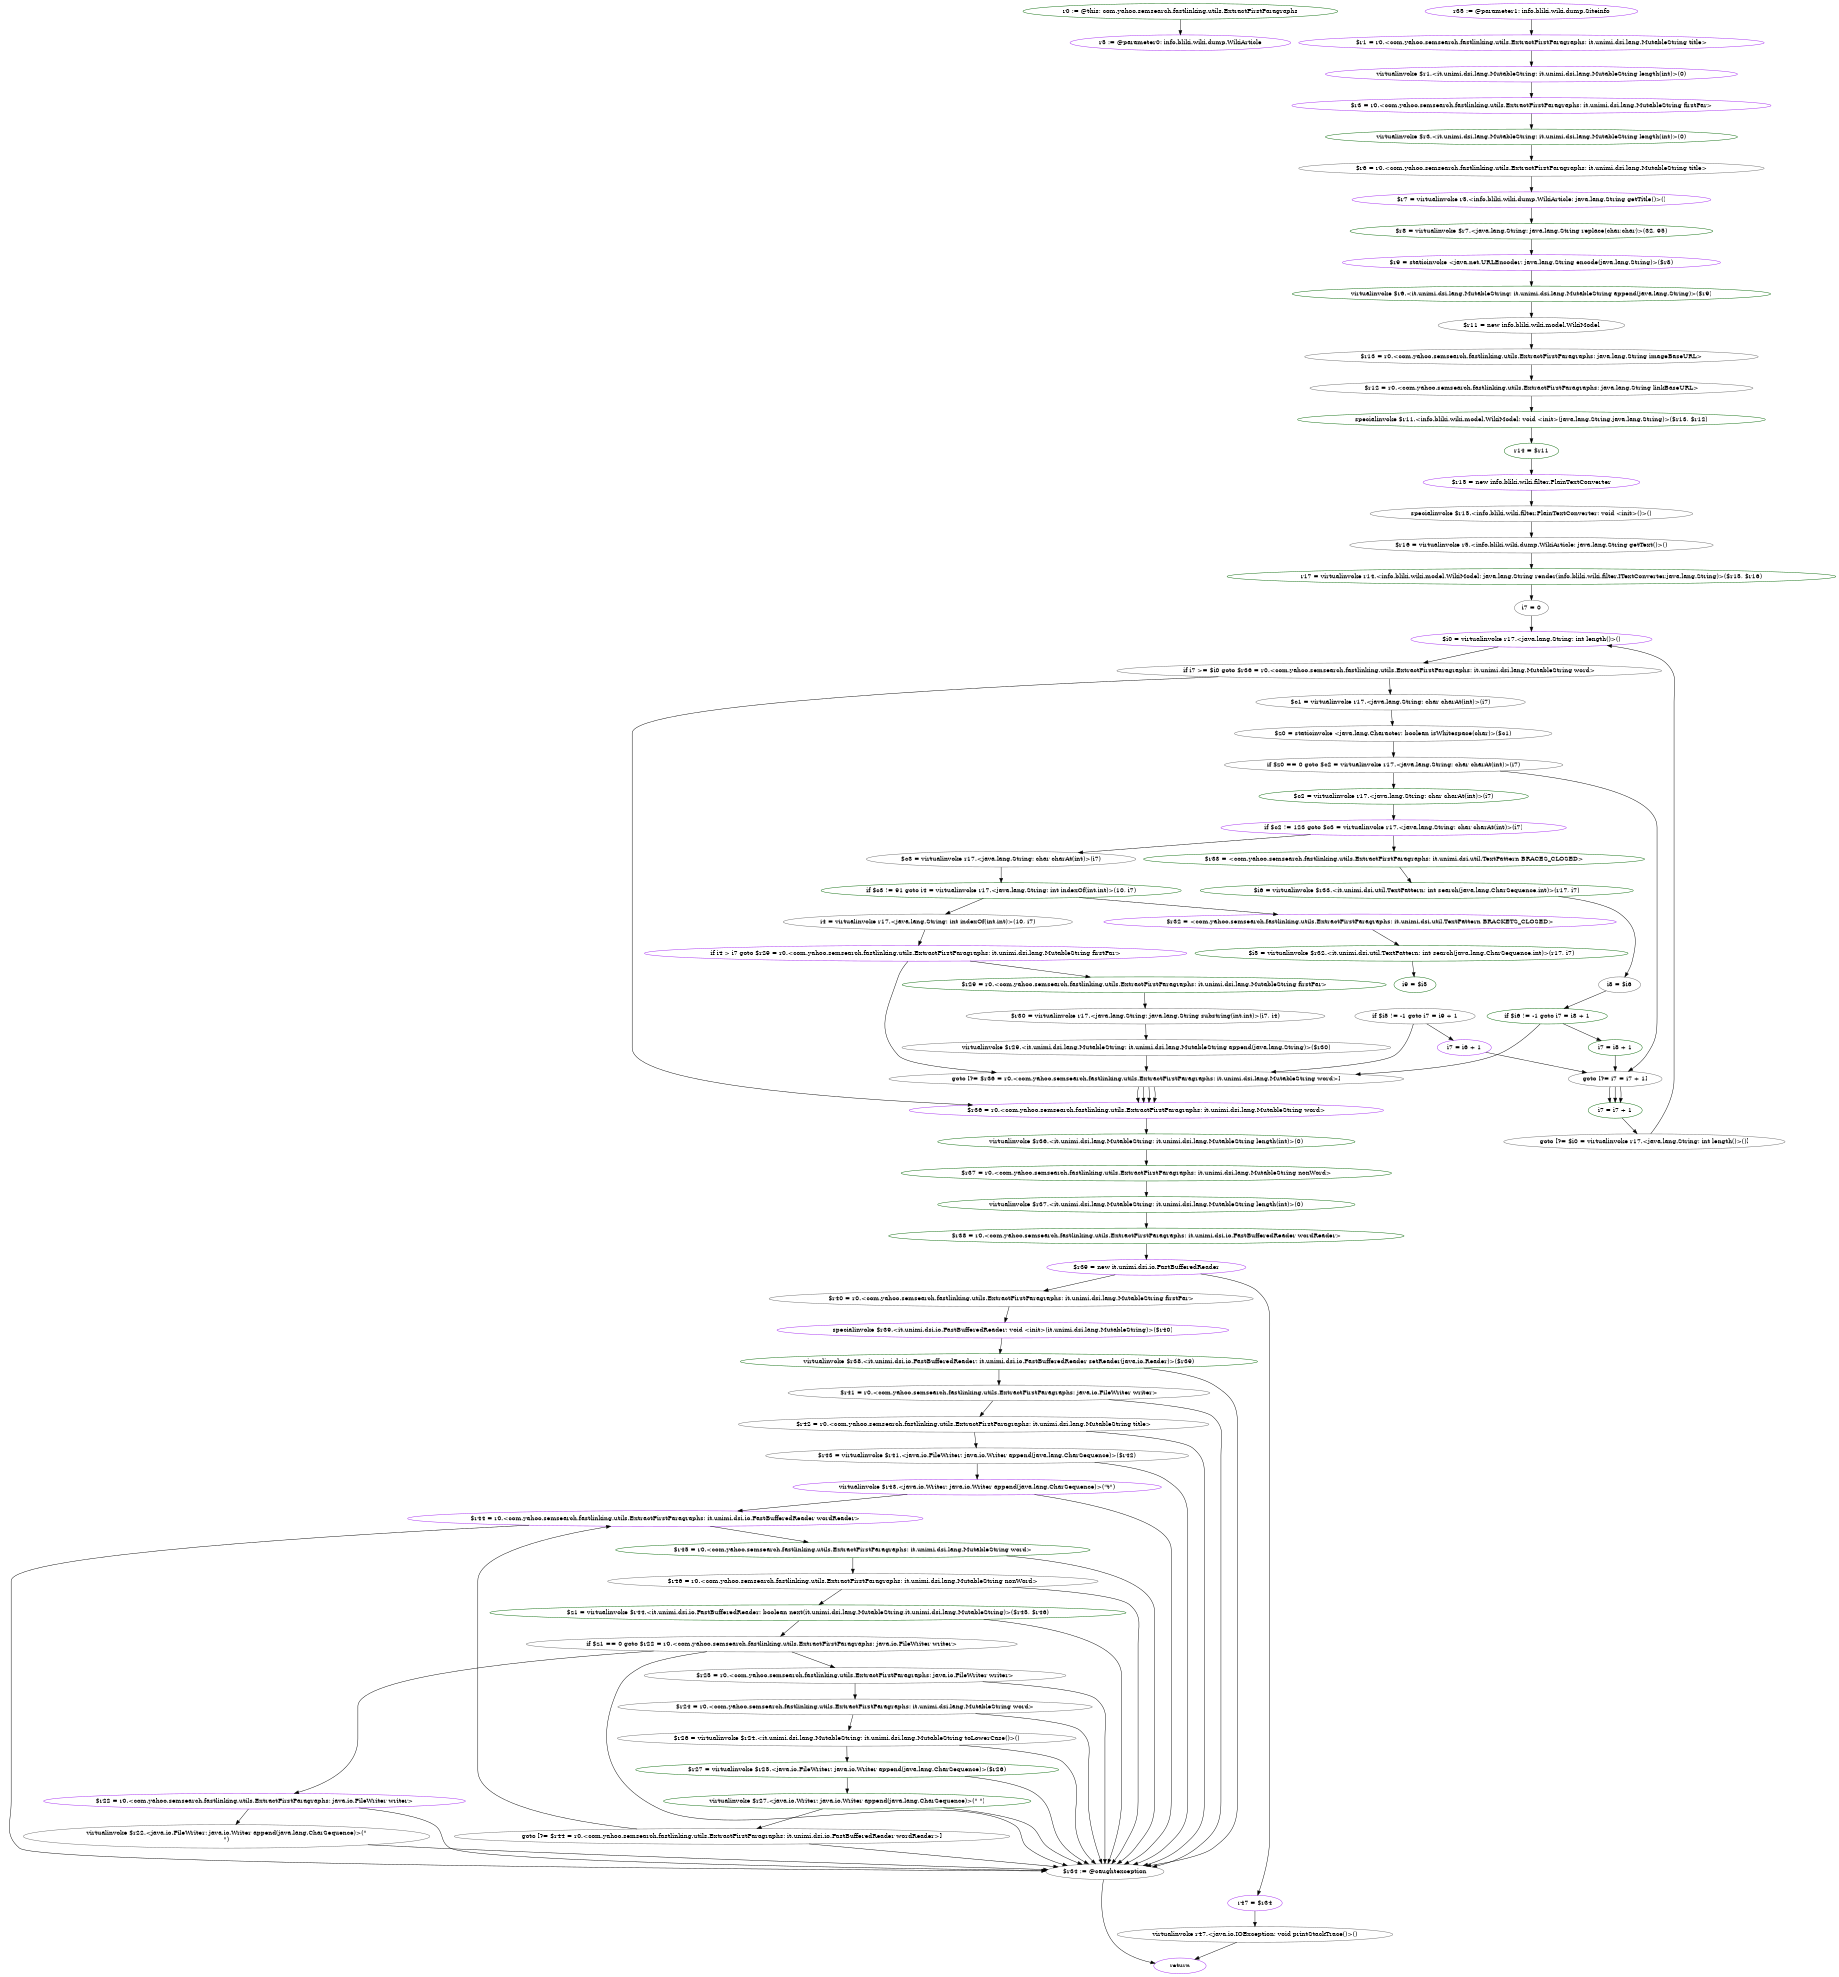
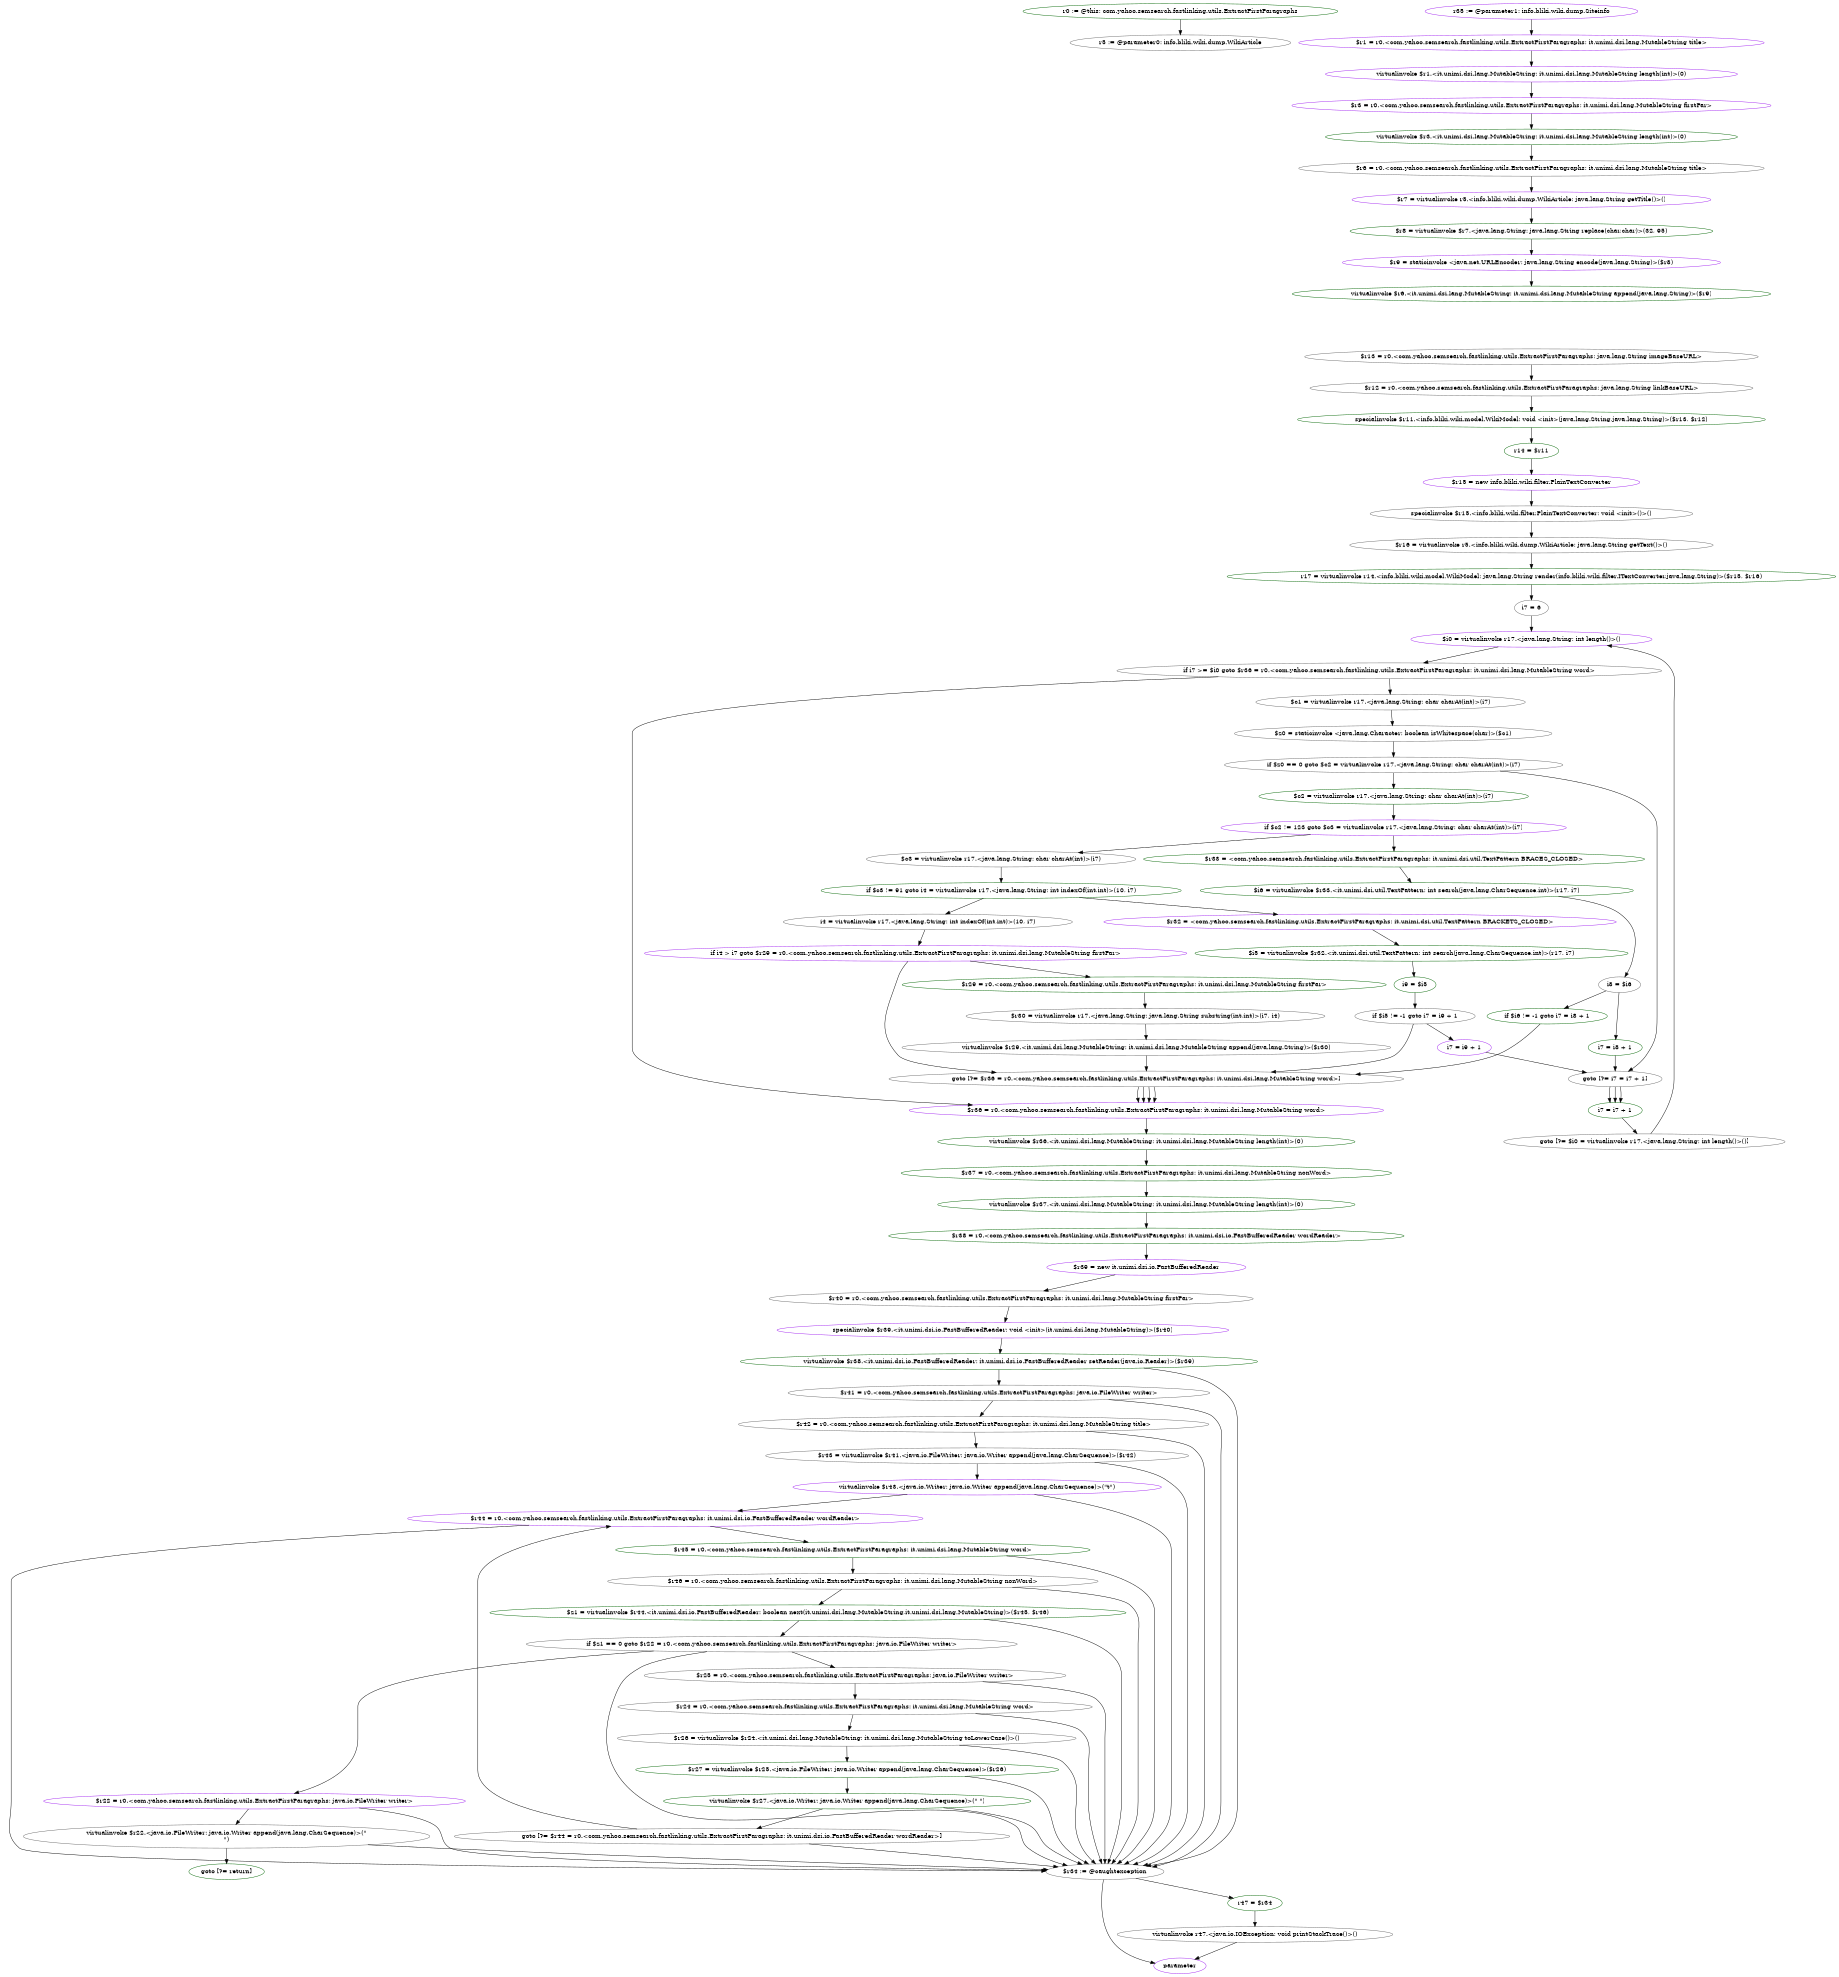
node "r5 := @parameter0: info.bliki.wiki.dump.WikiArticle": color purple -> gray40
node "$r11 = new info.bliki.wiki.model.WikiModel": removed
node "i7 = 0": label "i7 = 0" -> "i7 = 6"
edge "i9 = $i5" -> "if $i5 != -1 goto i7 = i9 + 1": added
edge "if $i6 != -1 goto i7 = i8 + 1" -> "i7 = i8 + 1": now "i8 = $i6" -> "i7 = i8 + 1"
node "i7 = i6 + 1": label "i7 = i6 + 1" -> "i7 = i9 + 1"
edge "$r39 = new it.unimi.dsi.io.FastBufferedReader" -> "r47 = $r34": now "$r34 := @caughtexception" -> "r47 = $r34"
node "goto [?= return]": added
node "r47 = $r34": color purple -> darkgreen
node "return": label "return" -> "parameter"
